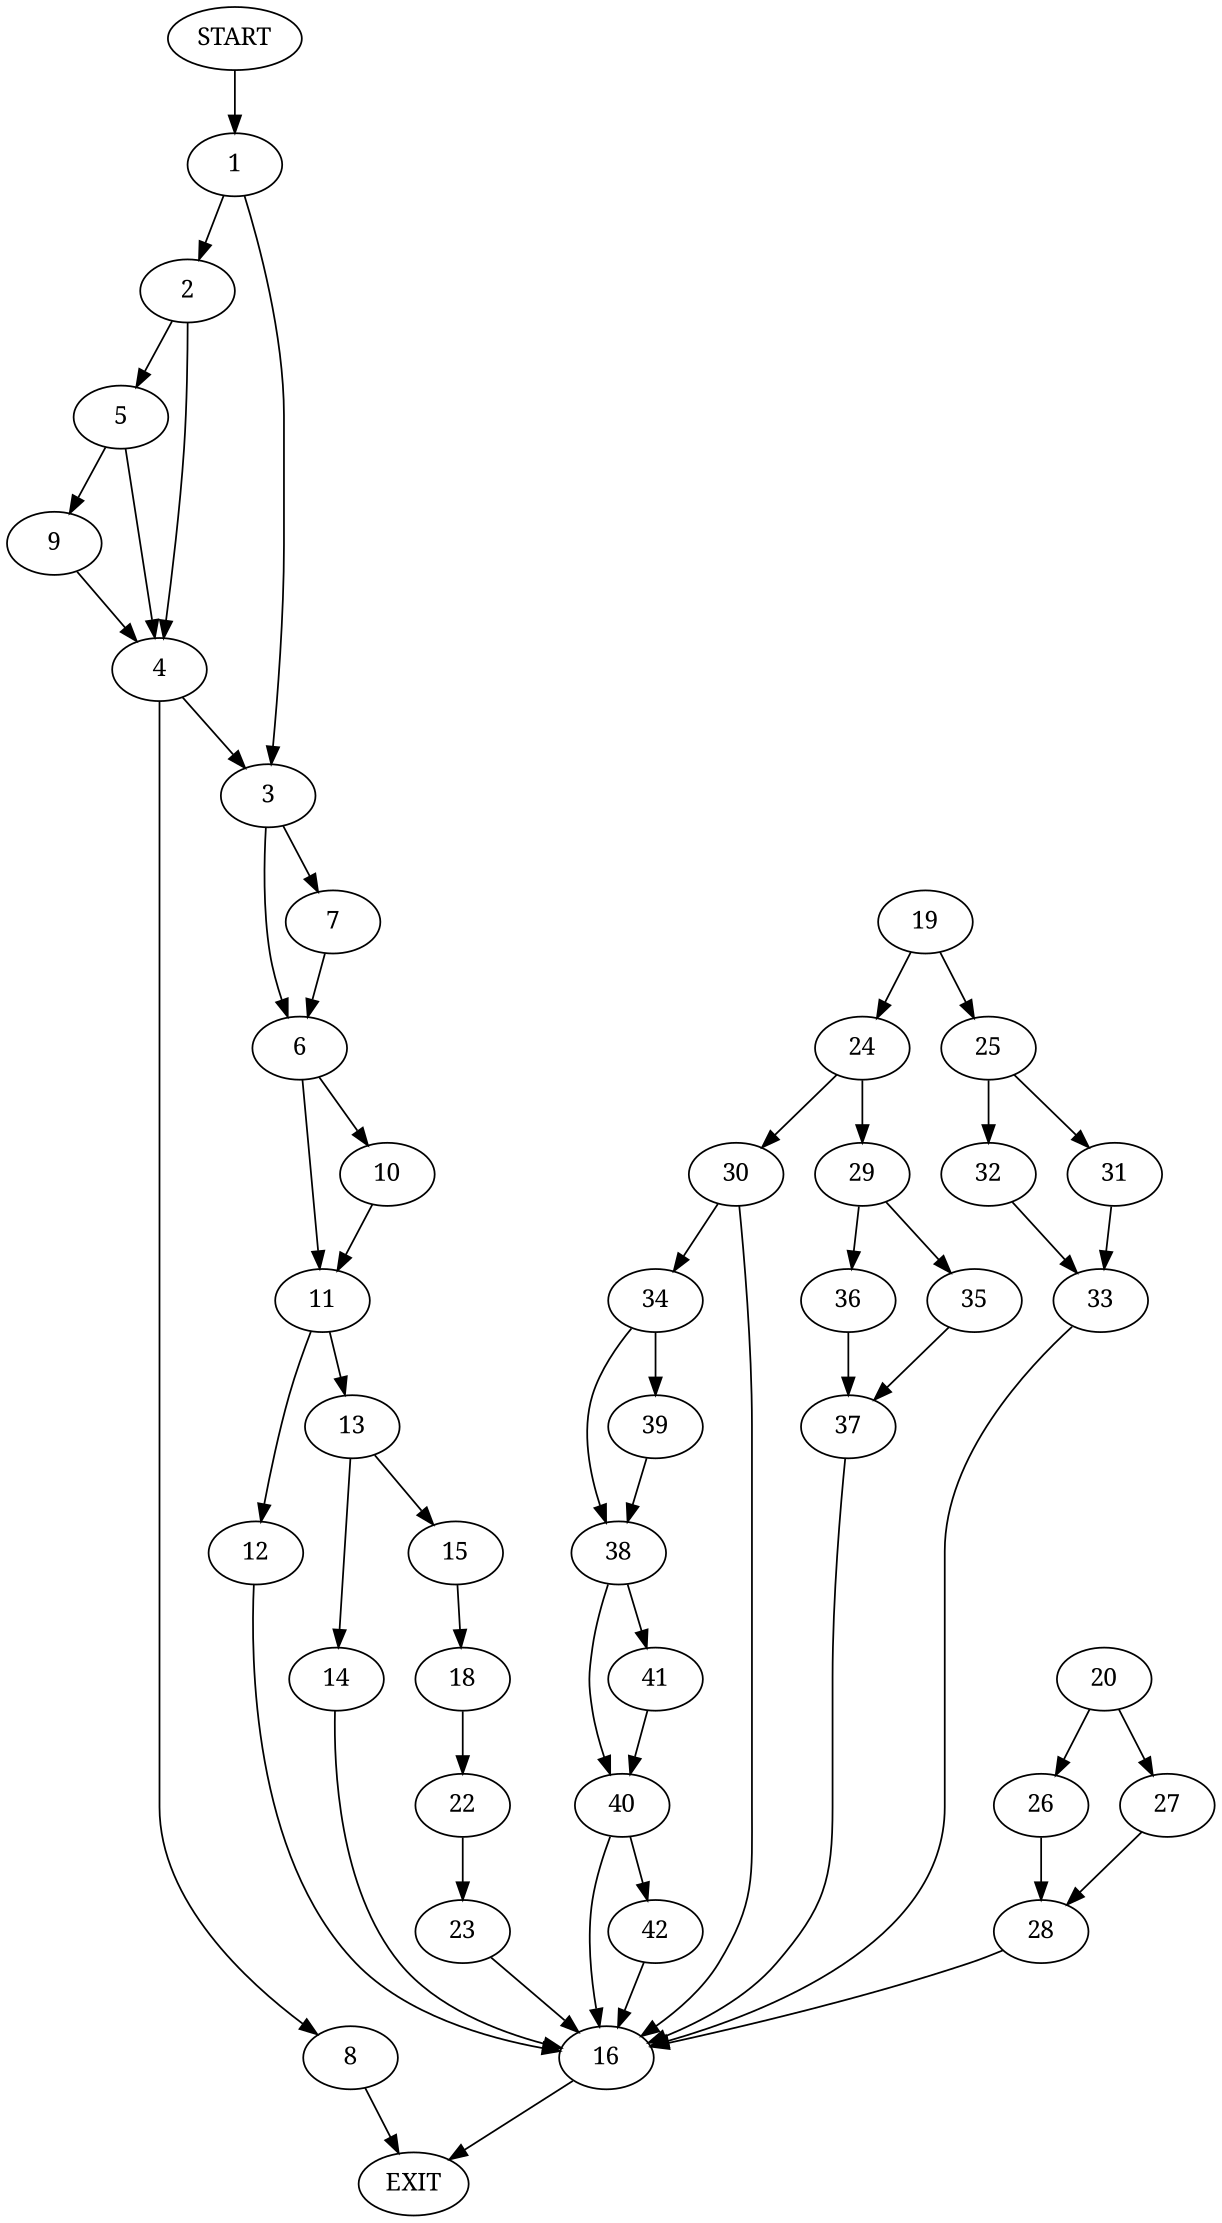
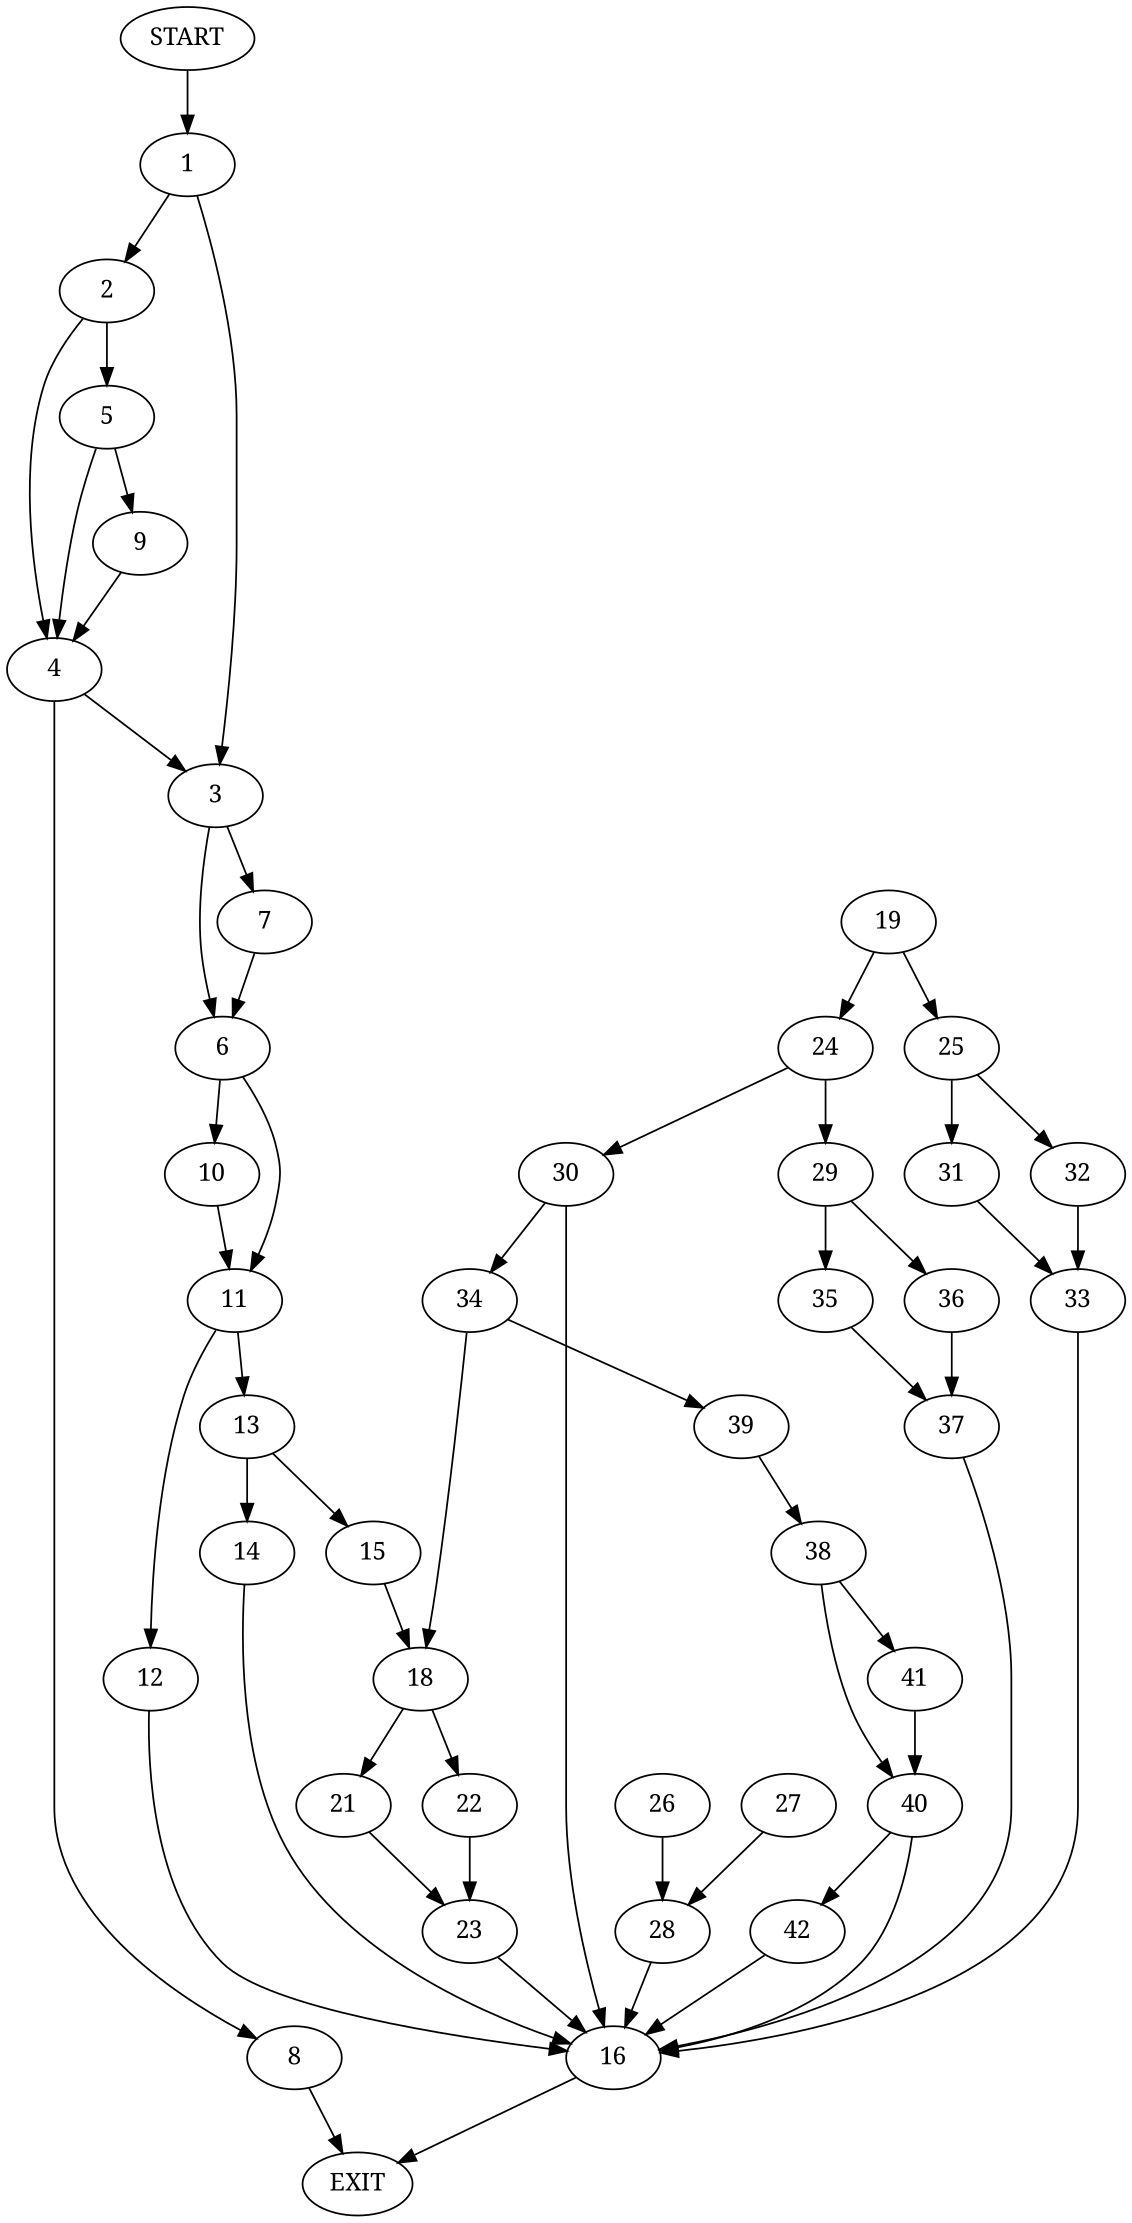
edge "34" -> "38": now "34" -> "18"
node "20": removed
node "21": added
